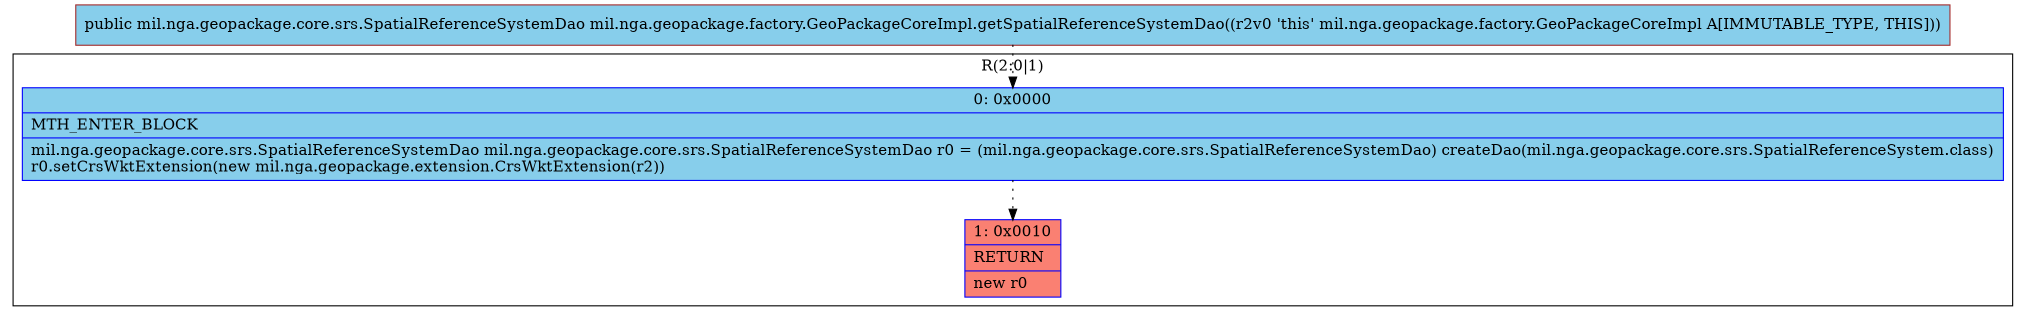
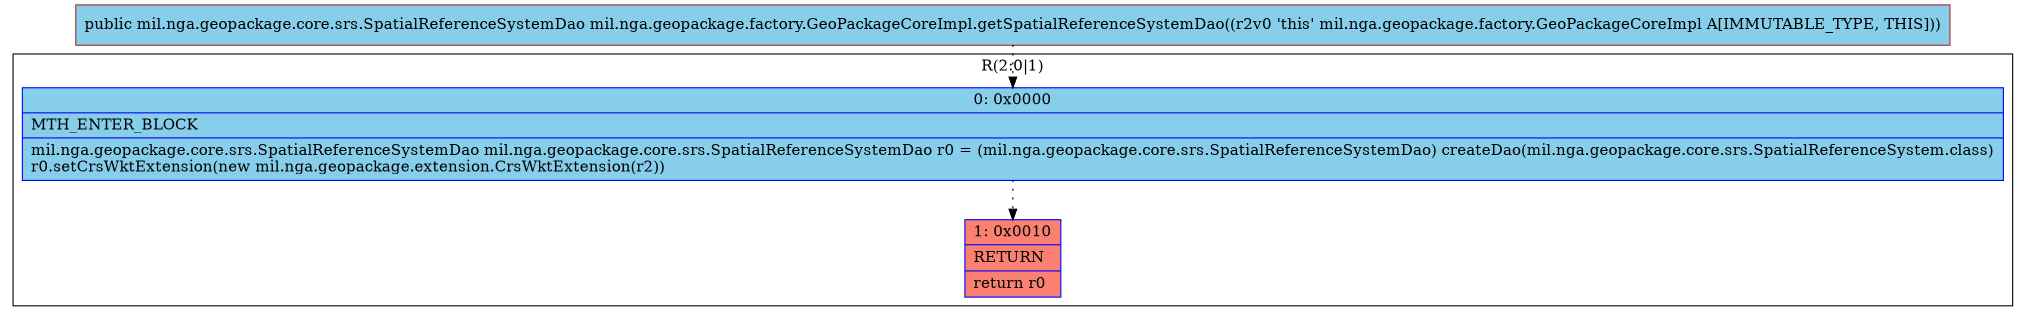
node "1: 0x0010": text "new r0" -> "return r0"
